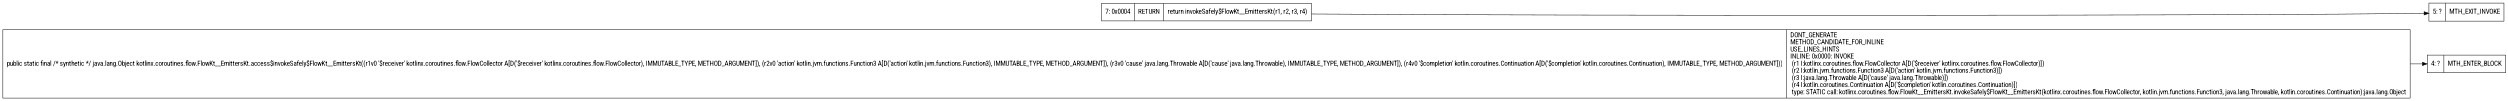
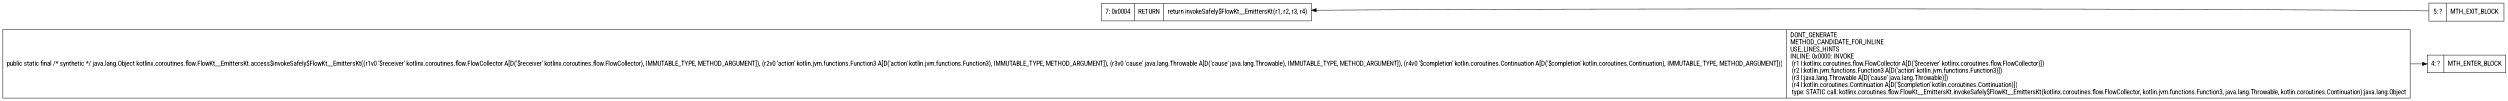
node "5: ?": text "MTH_EXIT_INVOKE" -> "MTH_EXIT_BLOCK"
edge "7: 0x0004" -> "5: ?": reversed
